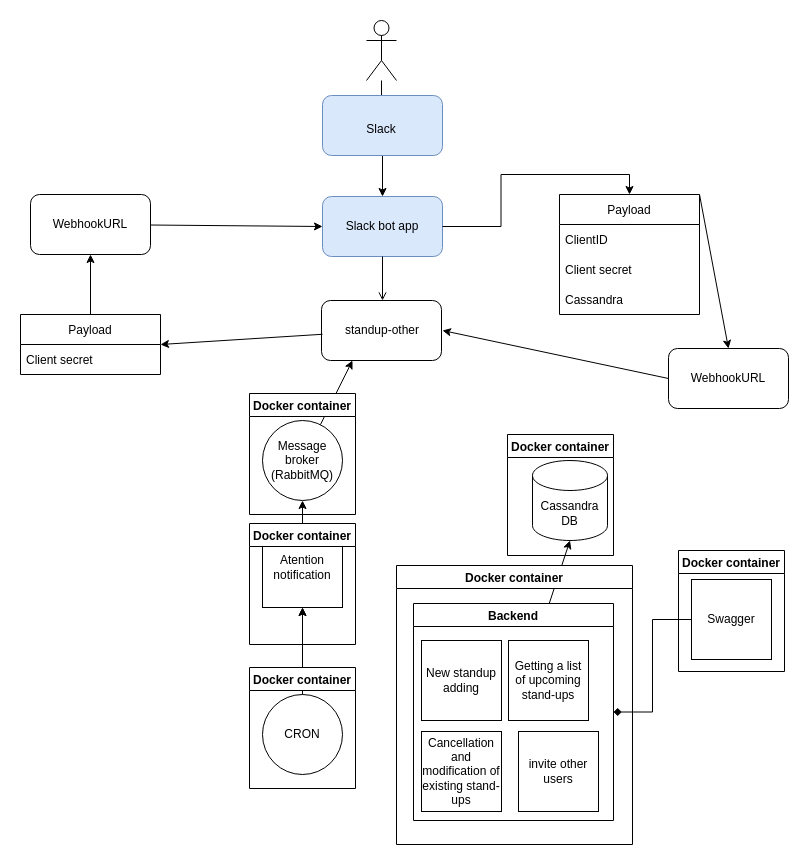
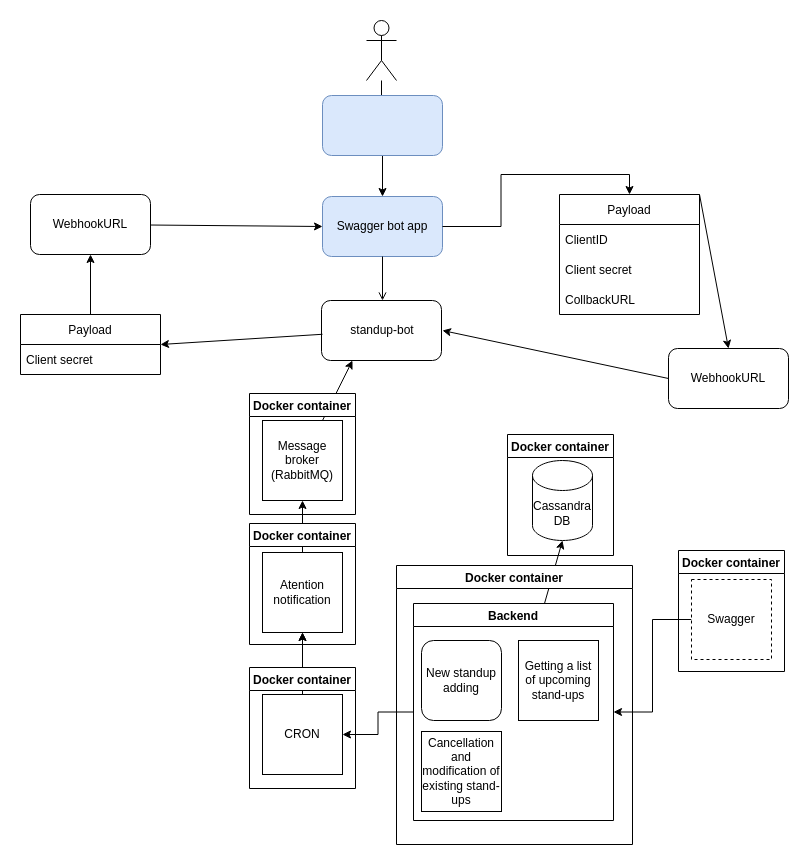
node "Slack": removed
node "Slack bot app": label "Slack bot app" -> "Swagger bot app"
node "Cassandra": label "Cassandra" -> "CollbackURL"
node "standup-other": label "standup-other" -> "standup-bot"
node "Message broker (RabbitMQ)": shape ellipse -> rectangle
node "Cassandra DB": size 75x80 -> 60x80
node "Atention notification": moved (303, 568) -> (303, 593)
node "Swagger": style solid -> dashed
node "New standup adding": shape rectangle -> rounded rectangle
node "Getting a list of upcoming stand-ups": moved (549, 681) -> (559, 681)
edge "Swagger" -> "Backend": arrowhead diamond -> classic
edge "Backend" -> "CRON": added
node "CRON": shape ellipse -> rectangle
node "invite other users": removed
